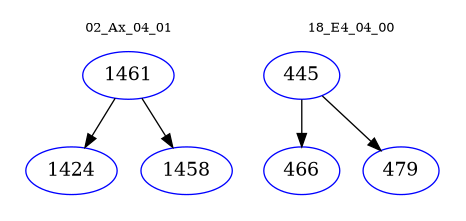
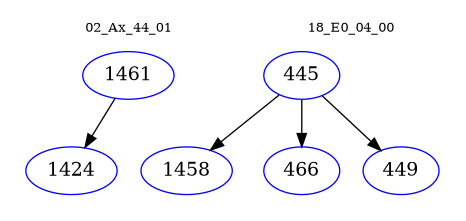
cluster "02_Ax_04_01": label "02_Ax_04_01" -> "02_Ax_44_01"
cluster "18_E4_04_00": label "18_E4_04_00" -> "18_E0_04_00"
edge "1461" -> "1458": now "445" -> "1458"
node "479": label "479" -> "449"
